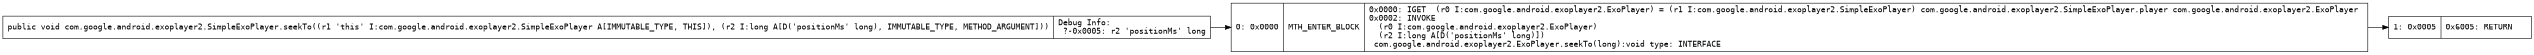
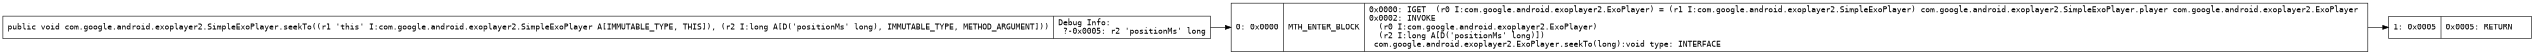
node "1: 0x0005": text "0x6005: RETURN" -> "0x0005: RETURN"
